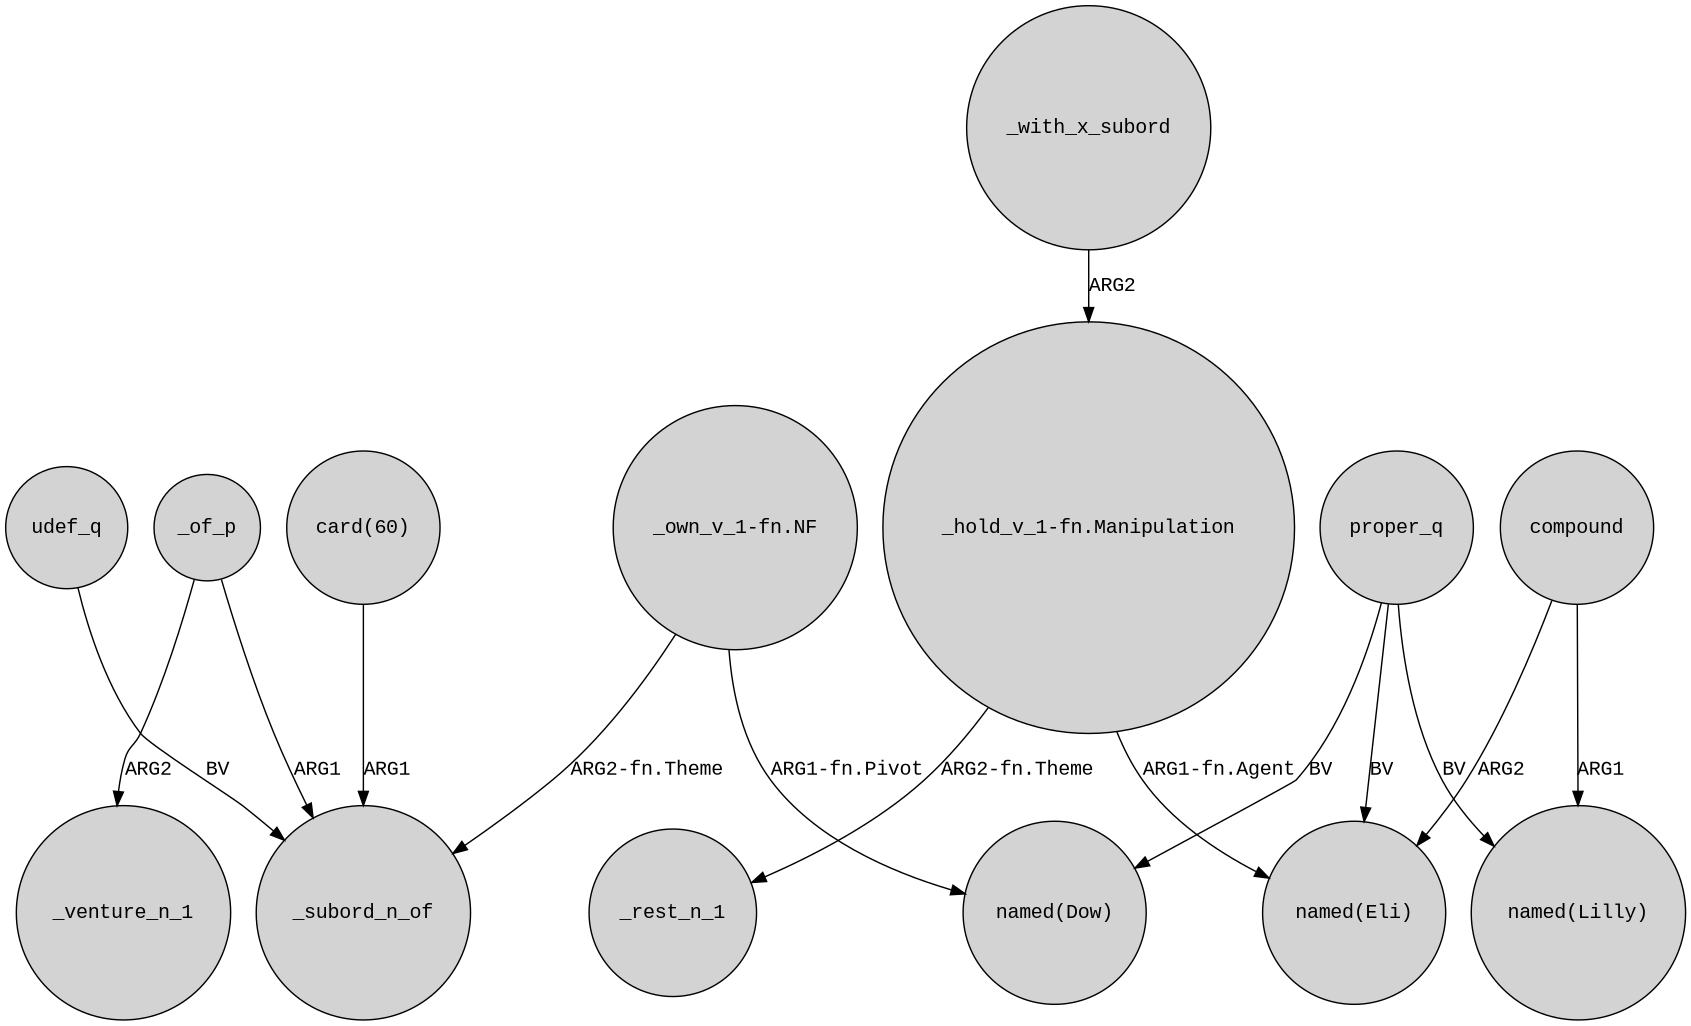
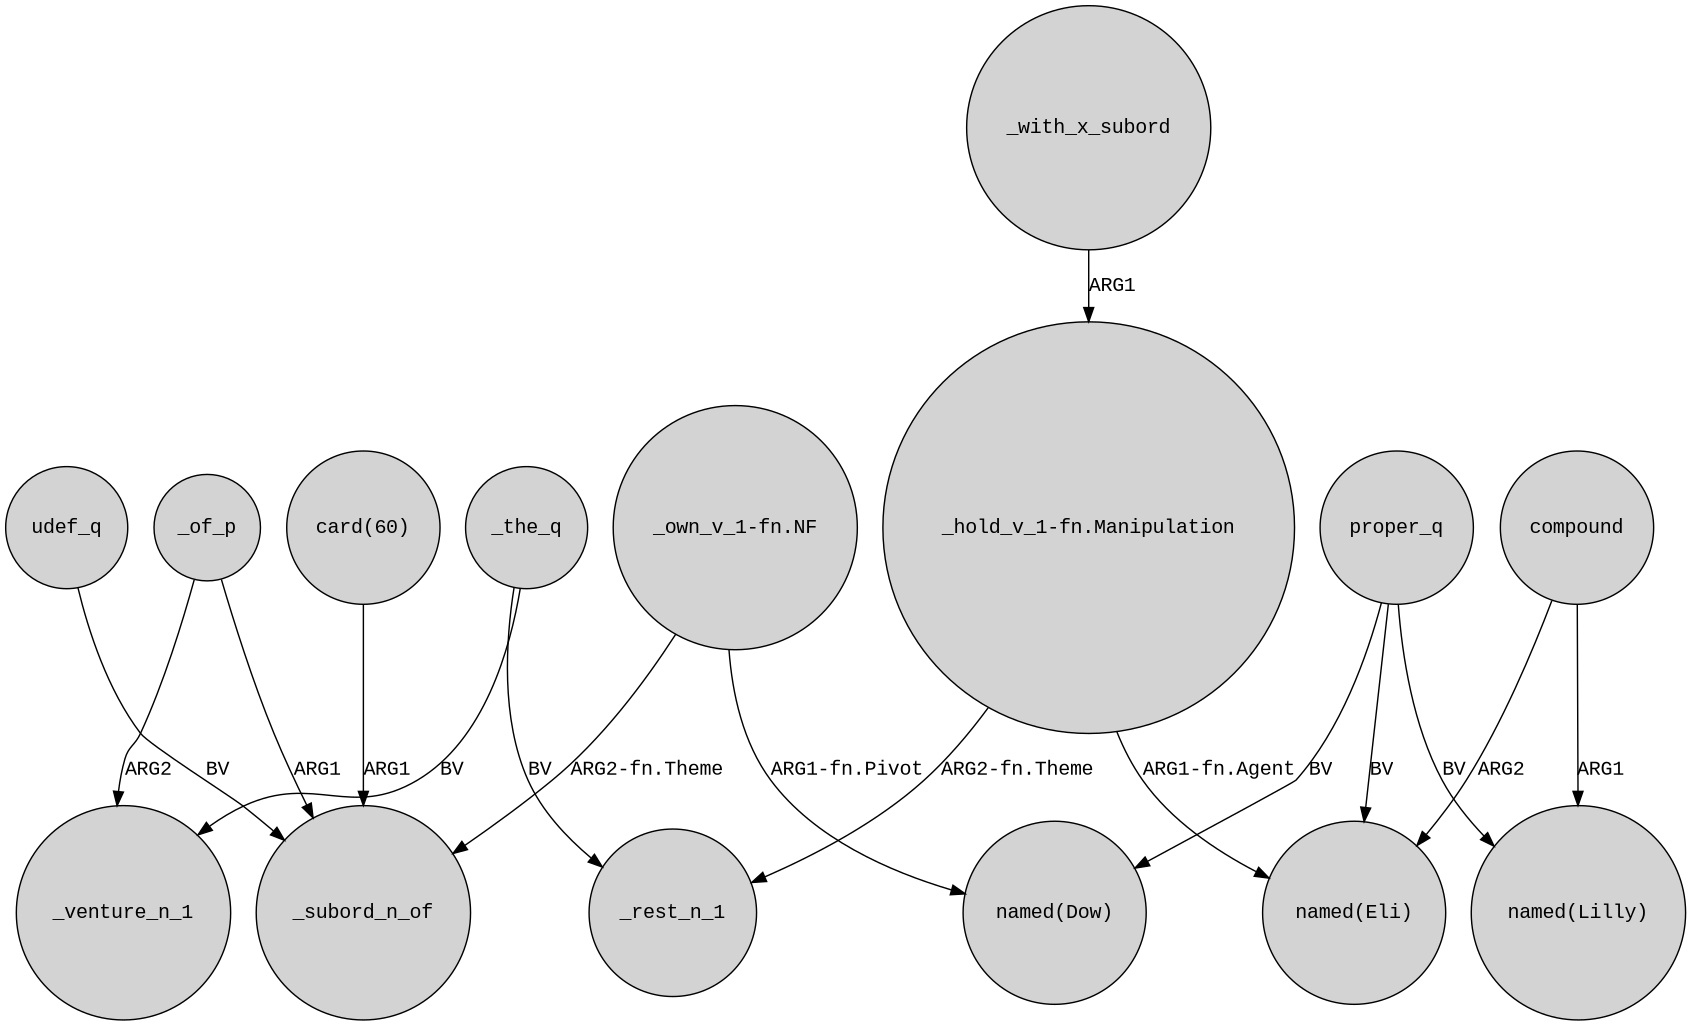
edge "_with_x_subord" -> "_hold_v_1-fn.Manipulation": label "ARG2" -> "ARG1"
node "_the_q": added
